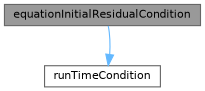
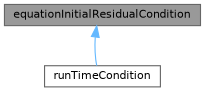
edge "equationInitialResidualCondition" -> "runTimeCondition": reversed
